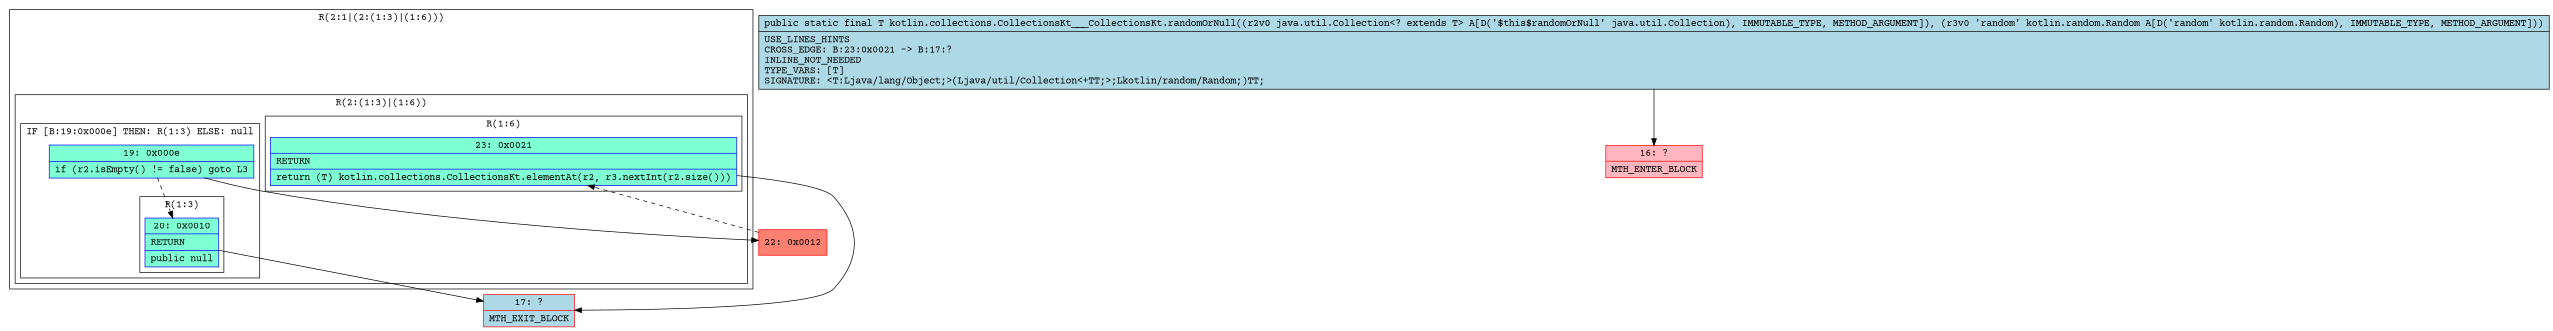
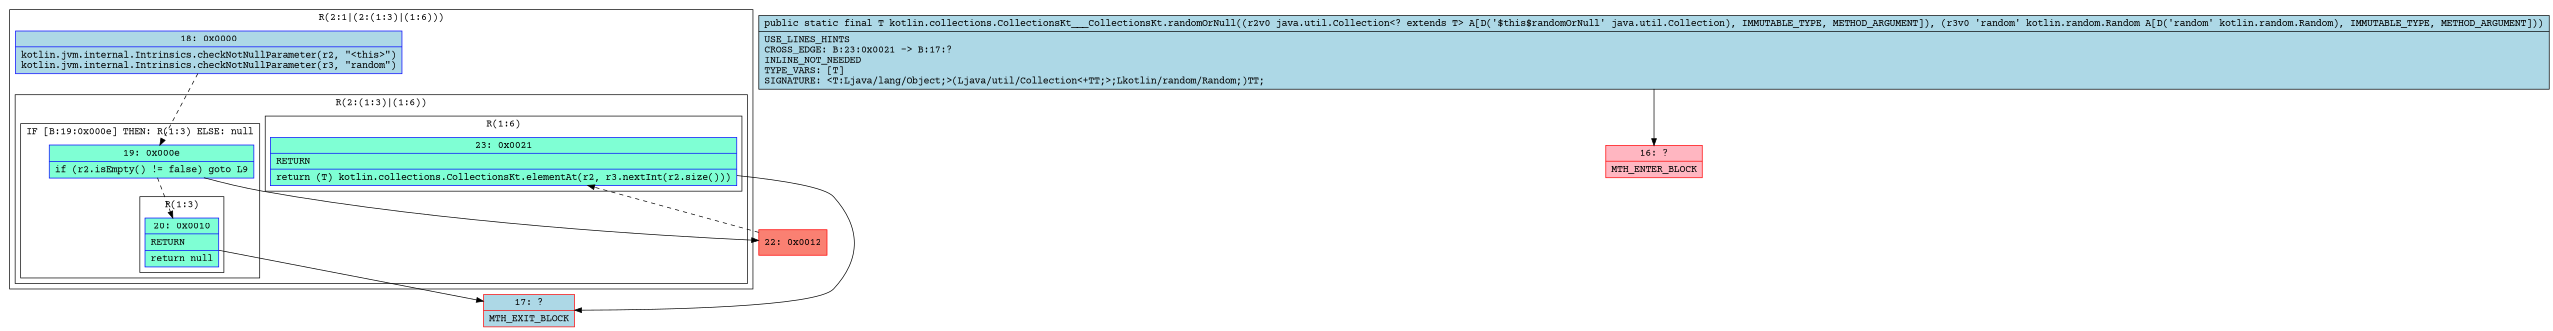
node "18: 0x0000": added
node "19: 0x000e": text "if (r2.isEmpty() != false) goto L3" -> "if (r2.isEmpty() != false) goto L9"
node "20: 0x0010": text "public null" -> "return null"
